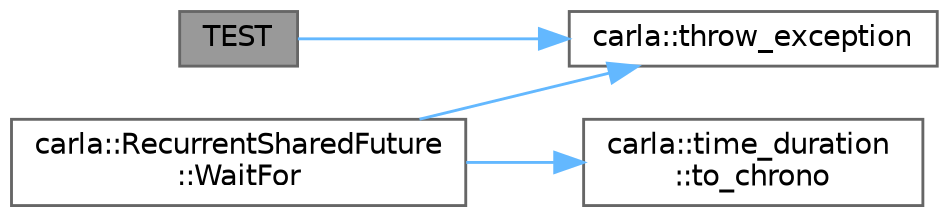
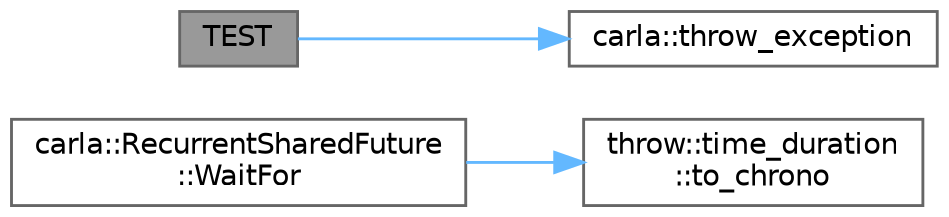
edge "carla::RecurrentSharedFuture ::WaitFor" -> "carla::throw_exception": removed
node "carla::time_duration ::to_chrono": label "carla::time_duration ::to_chrono" -> "throw::time_duration ::to_chrono"
